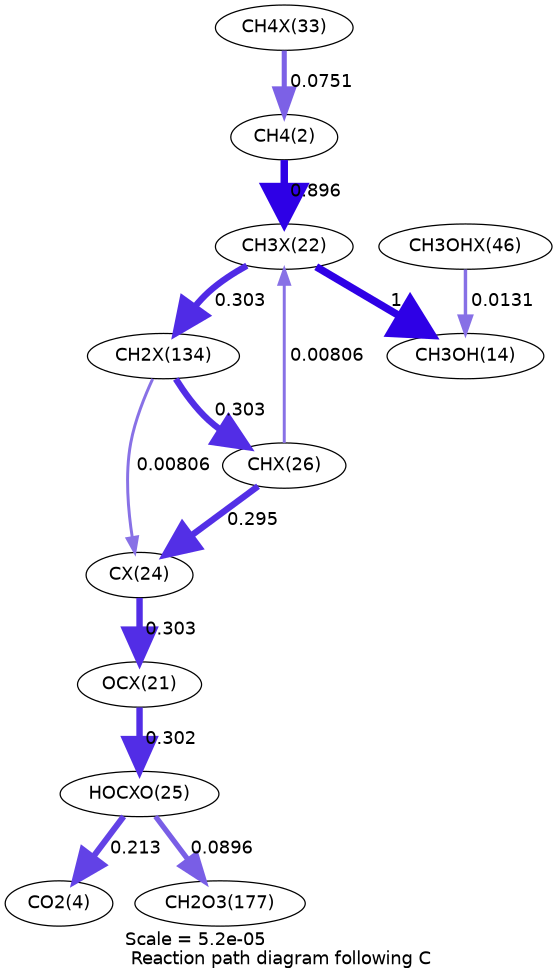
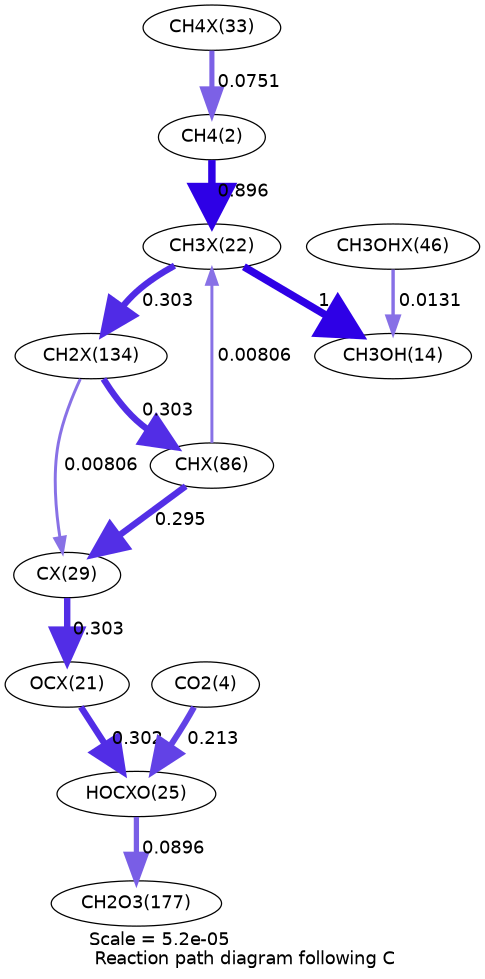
node "CHX(26)": label "CHX(26)" -> "CHX(86)"
node "CX(24)": label "CX(24)" -> "CX(29)"
edge "HOCXO(25)" -> "CO2(4)": reversed
